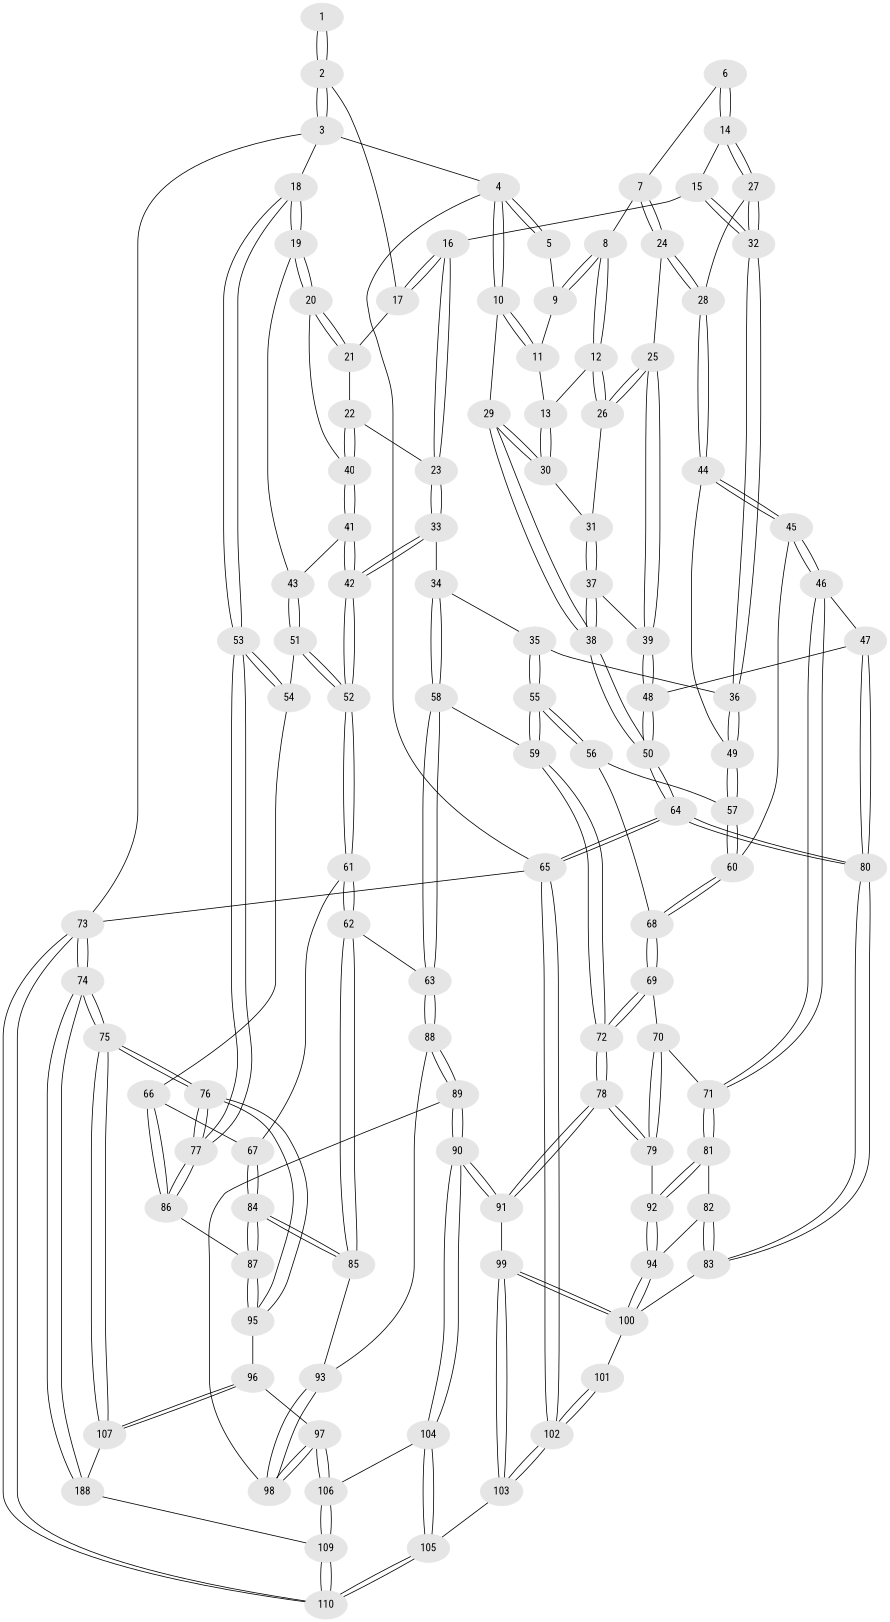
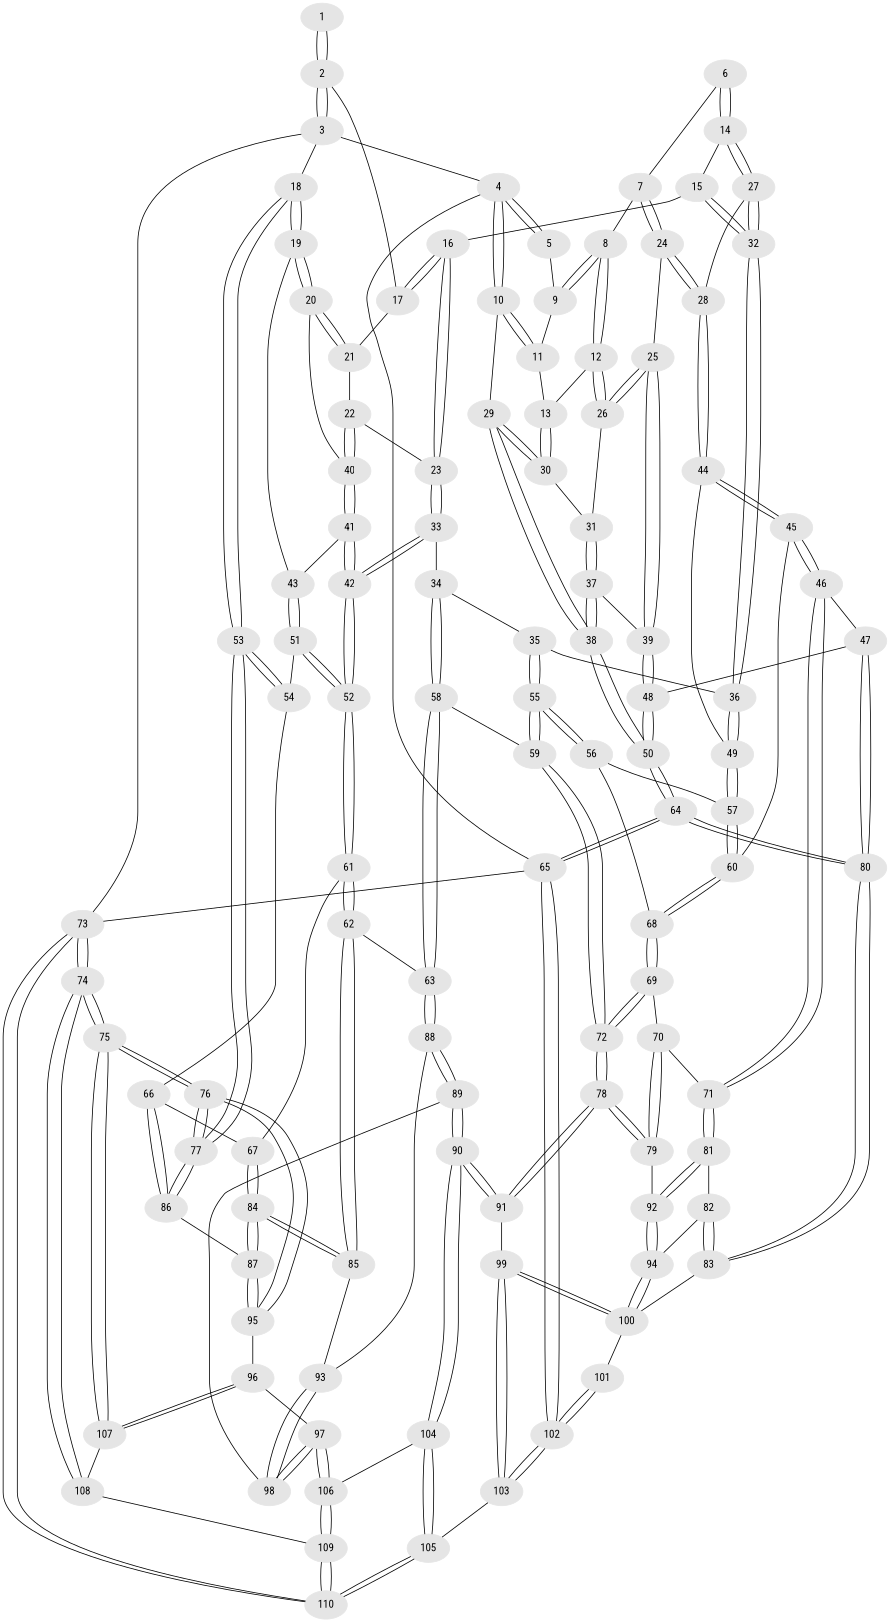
node "188": label "188" -> "108"
